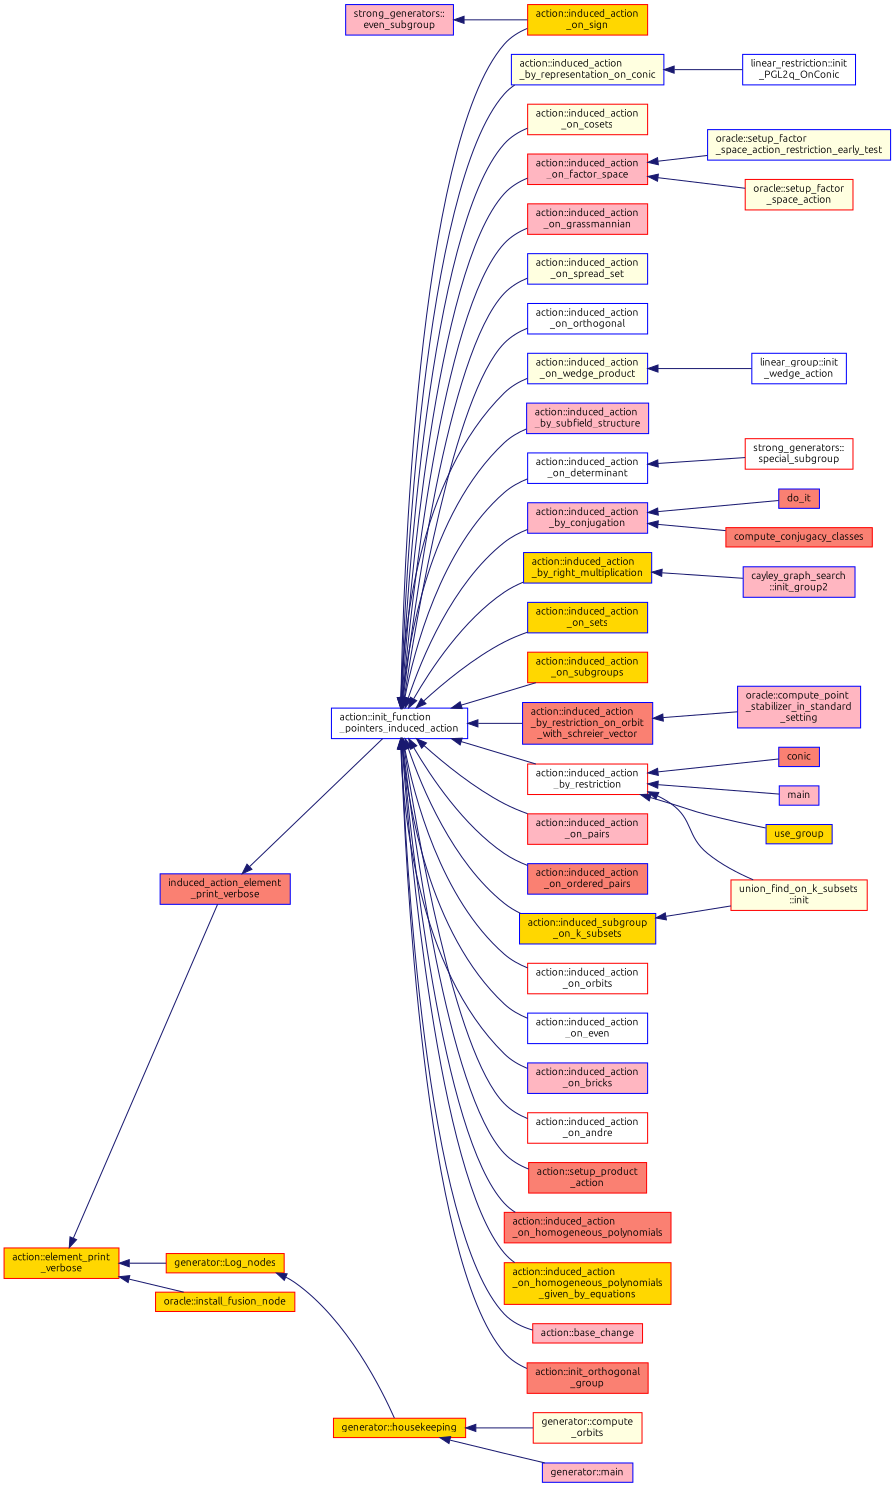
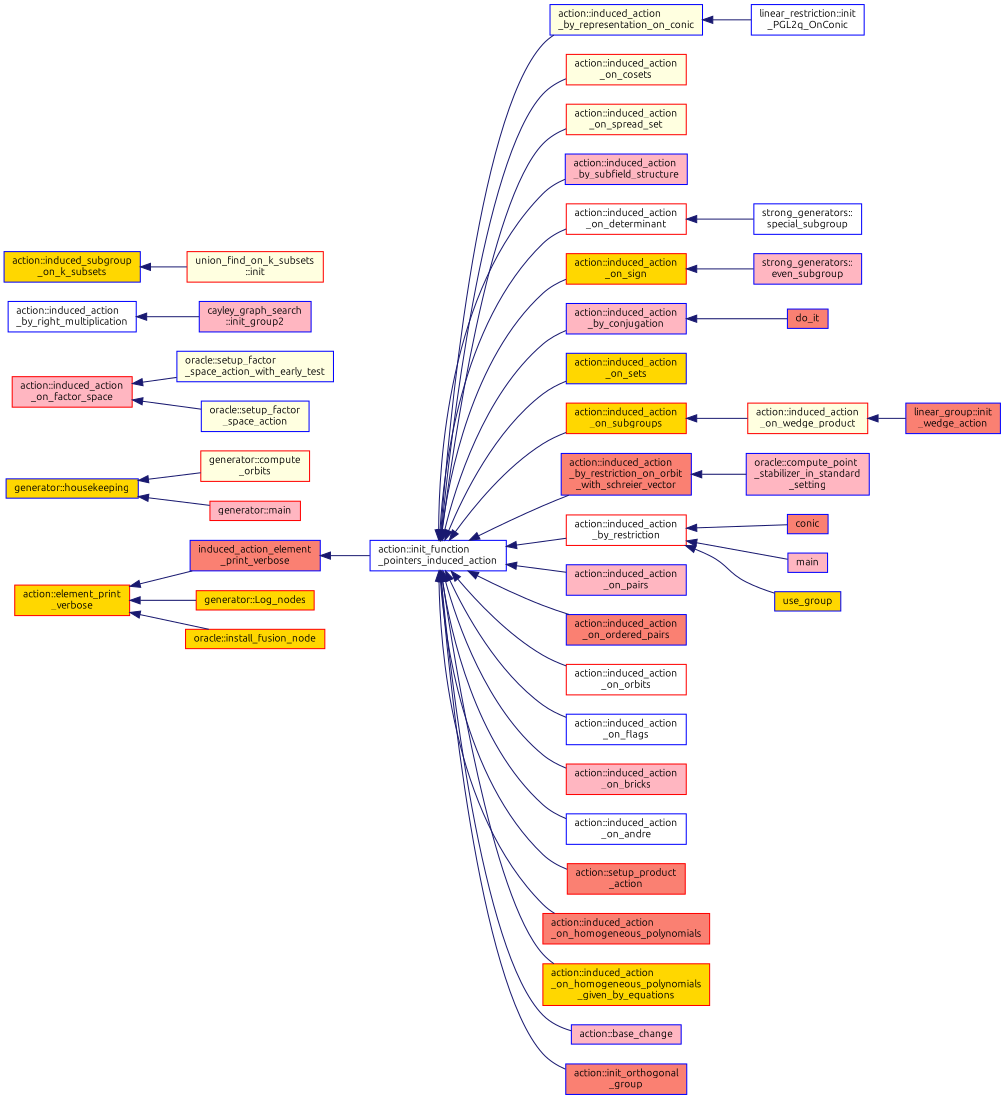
edge "action::induced_action _on_sign" -> "strong_generators:: even_subgroup": reversed
node "oracle::setup_factor _space_action_restriction_early_test": label "oracle::setup_factor _space_action_restriction_early_test" -> "oracle::setup_factor _space_action_with_early_test"
node "oracle::setup_factor _space_action": color red -> blue
node "action::induced_action _on_grassmannian": removed
node "action::induced_action _on_spread_set": color blue -> red
node "action::induced_action _on_orthogonal": removed
node "action::induced_action _on_wedge_product": color blue -> red
node "linear_group::init _wedge_action": fillcolor white -> salmon
edge "action::induced_action _on_factor_space" -> "action::init_function _pointers_induced_action": removed
edge "action::induced_action _on_wedge_product" -> "action::init_function _pointers_induced_action": now "action::induced_action _on_wedge_product" -> "action::induced_action _on_subgroups"
node "strong_generators:: special_subgroup": color red -> blue
node "action::induced_action _on_determinant": color blue -> red
node "compute_conjugacy_classes": removed
node "action::induced_action _by_right_multiplication": fillcolor gold -> white
edge "action::induced_action _by_right_multiplication" -> "action::init_function _pointers_induced_action": removed
node "action::induced_action _on_pairs": color red -> blue
edge "action::induced_subgroup _on_k_subsets" -> "action::init_function _pointers_induced_action": removed
edge "union_find_on_k_subsets ::init" -> "action::induced_action _by_restriction": removed
node "action::induced_action _on_even": label "action::induced_action _on_even" -> "action::induced_action _on_flags"
node "action::induced_action _on_bricks": color blue -> red
node "action::induced_action _on_andre": color red -> blue
node "action::base_change": color red -> blue
edge "generator::housekeeping" -> "generator::Log_nodes": removed
node "action::init_orthogonal _group": color red -> blue
node "generator::housekeeping": color red -> blue
node "generator::main": color blue -> red
